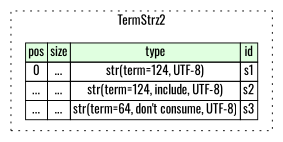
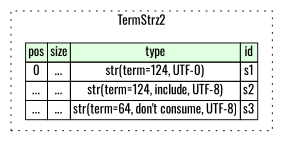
node "pos": text "str(term=124, UTF-8)" -> "str(term=124, UTF-0)"
